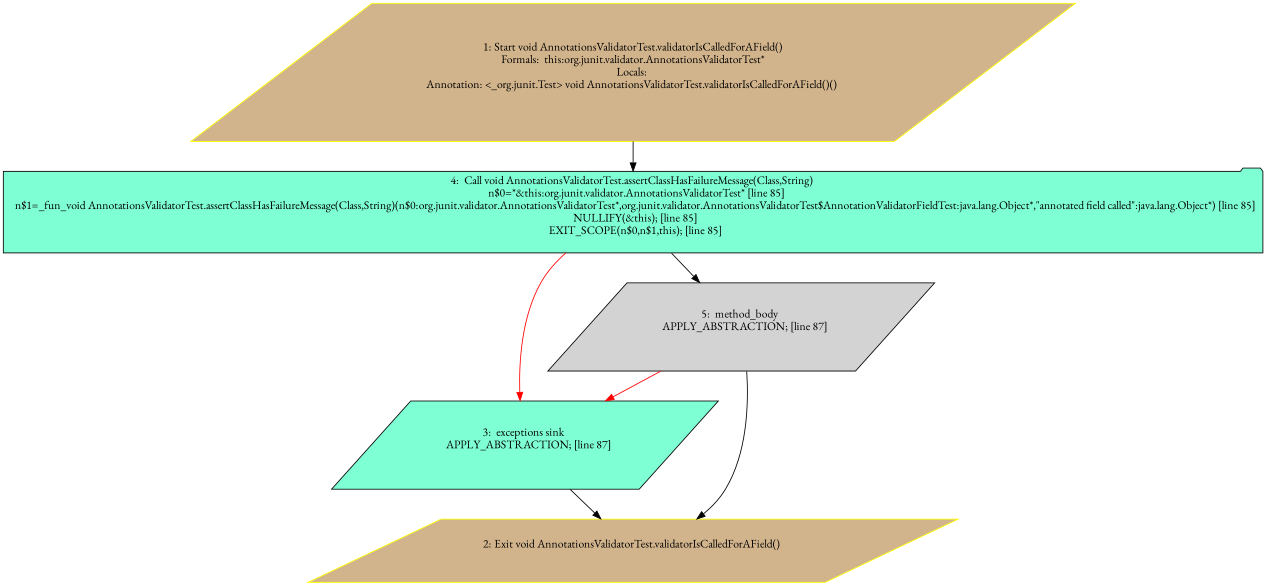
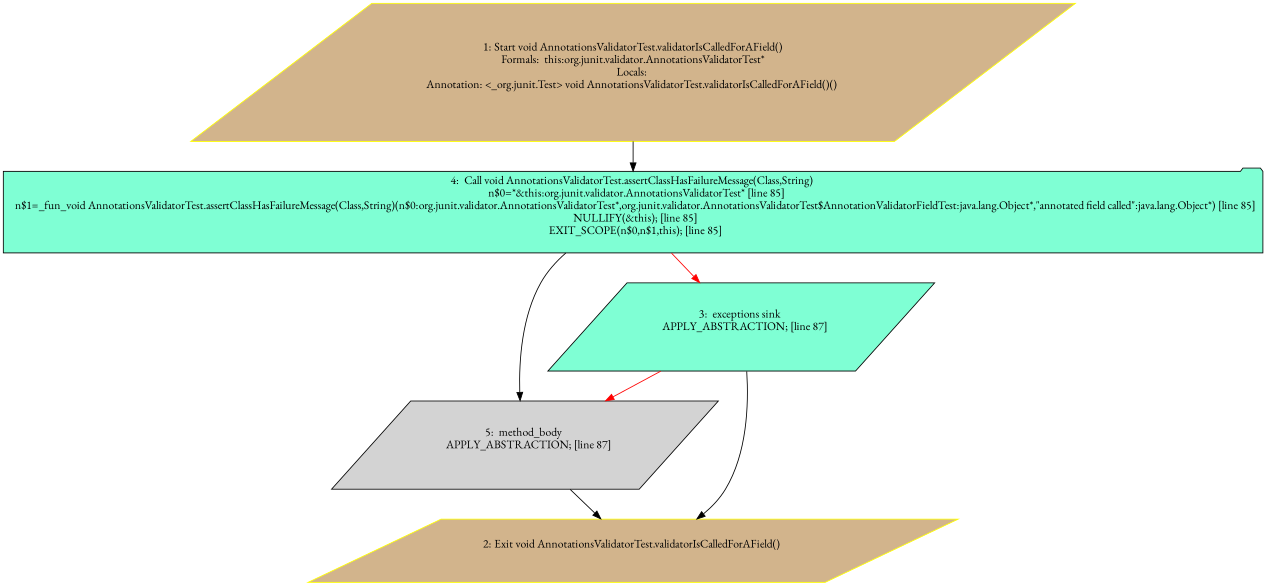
edge "5:  method_body APPLY_ABSTRACTION; [line 87]" -> "3:  exceptions sink APPLY_ABSTRACTION; [line 87]": reversed
